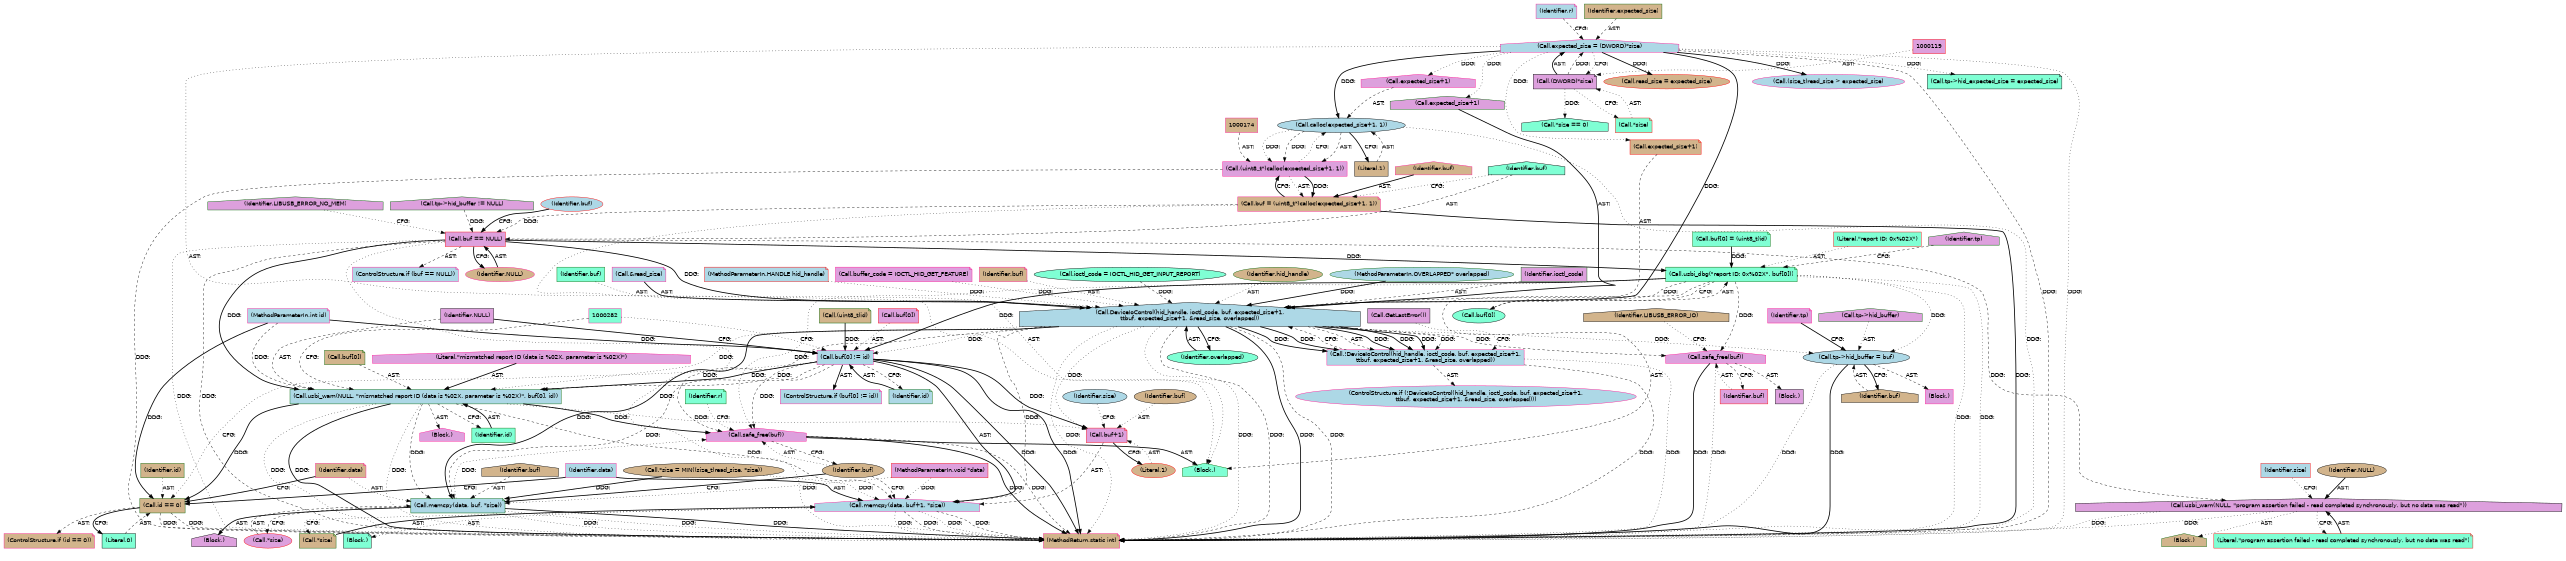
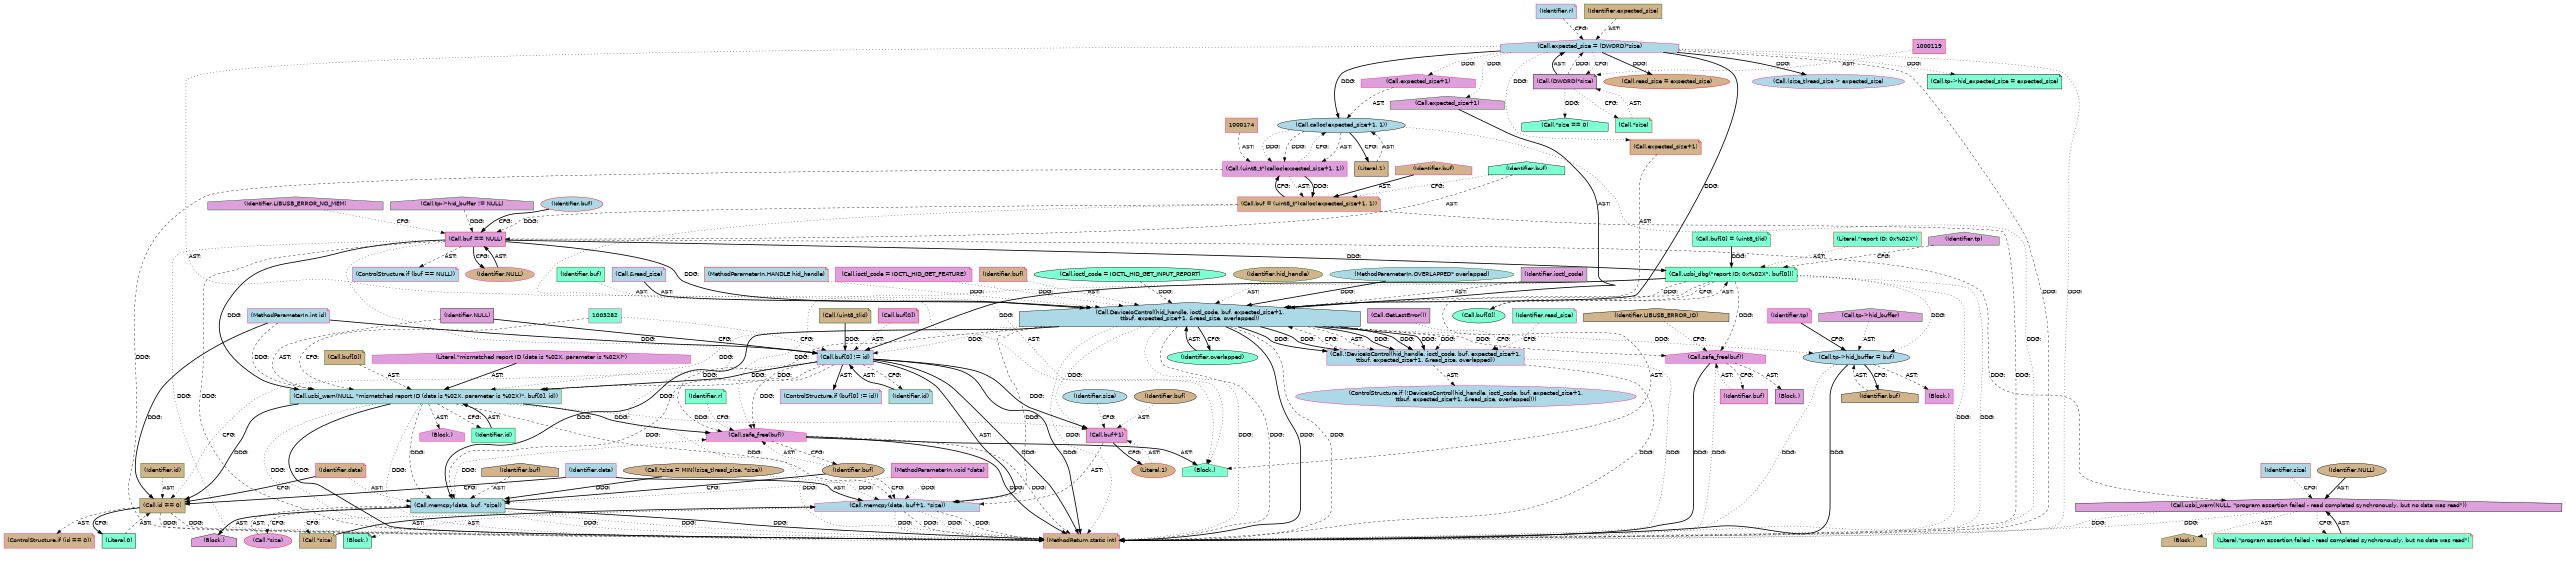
node "(Call,buffer_code = IOCTL_HID_GET_FEATURE)": label "(Call,buffer_code = IOCTL_HID_GET_FEATURE)" -> "(Call,ioctl_code = IOCTL_HID_GET_FEATURE)"
node "1000282": label "1000282" -> "1003282"
node "(Identifier,read_size)": added
edge "(Call,buf = (uint8_t*)calloc(expected_size+1, 1))" -> "(MethodReturn,static int)": style bold -> dashed
